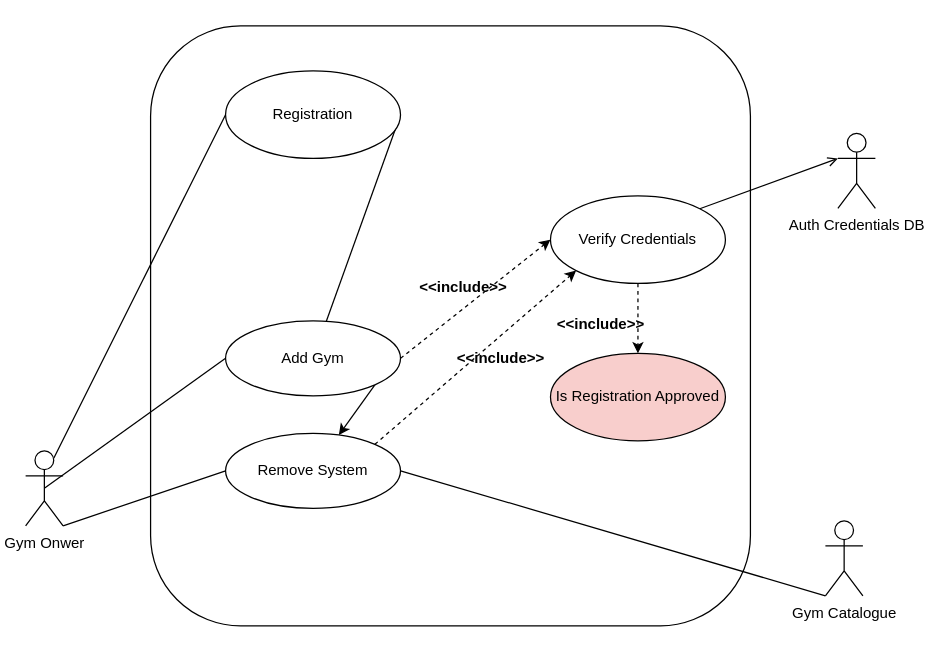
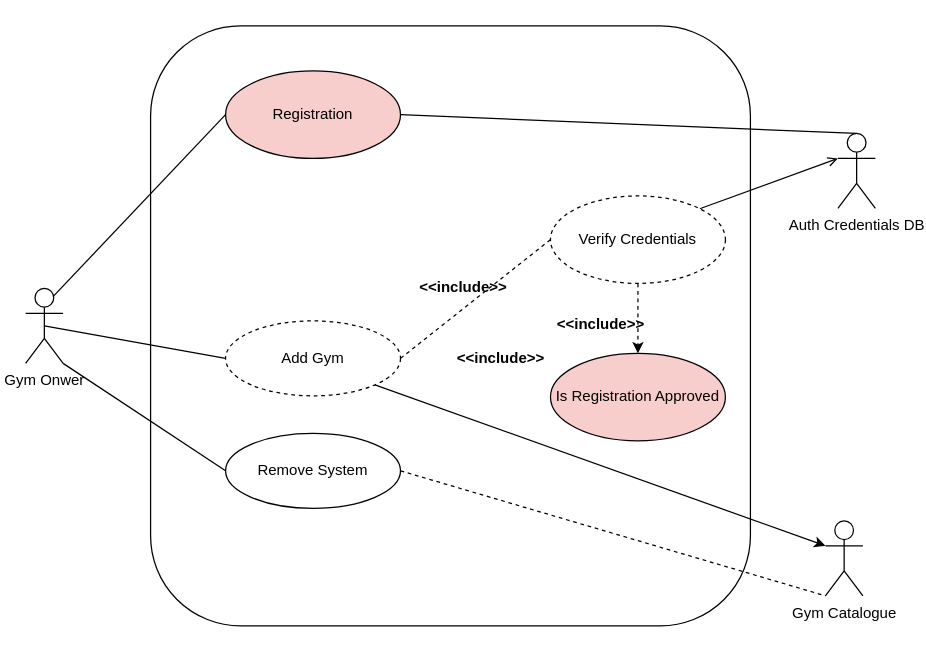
node "Registration": fillcolor #ffffff -> #f8cecc
edge "Registration" -- "Add Gym": now "Registration" -- "Auth Credentials DB"
node "Verify Credentials": style solid -> dashed
edge "Add Gym" -> "Verify Credentials": arrowhead classic -> none
node "Add Gym": style solid -> dashed
edge "Remove System" -> "Verify Credentials": removed
edge "Add Gym" -> "Remove System": now "Add Gym" -> "Gym Catalogue"
node "Gym Onwer": moved (44, 488) -> (44, 326)
edge "Remove System" -- "Gym Catalogue": style solid -> dashed
